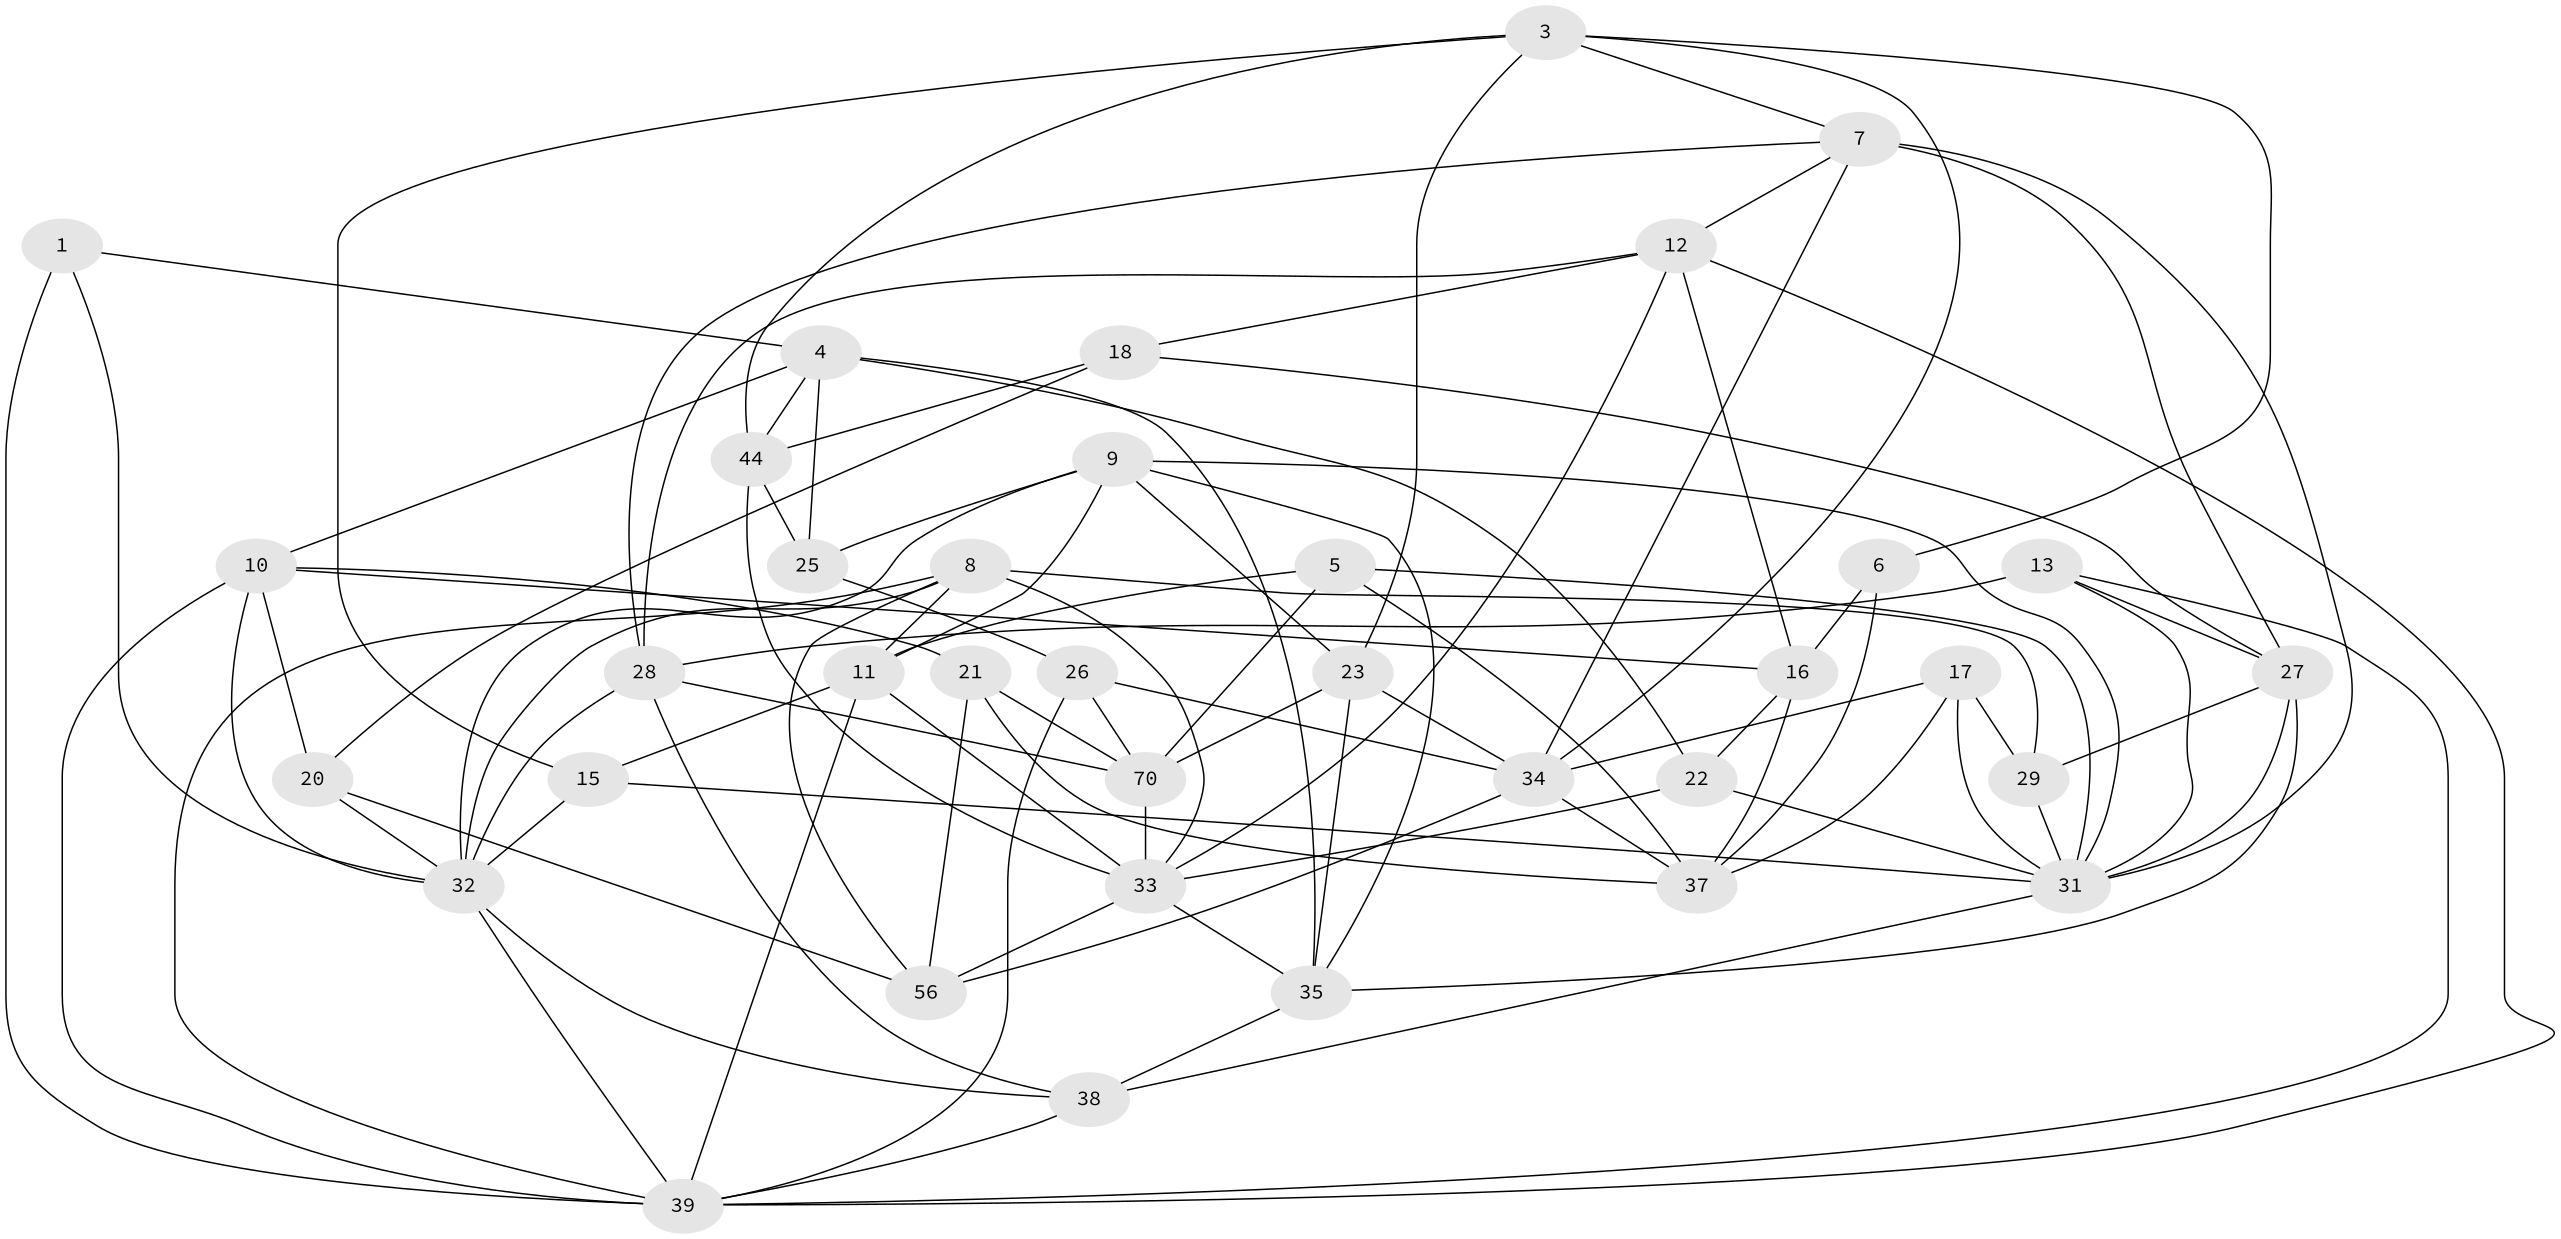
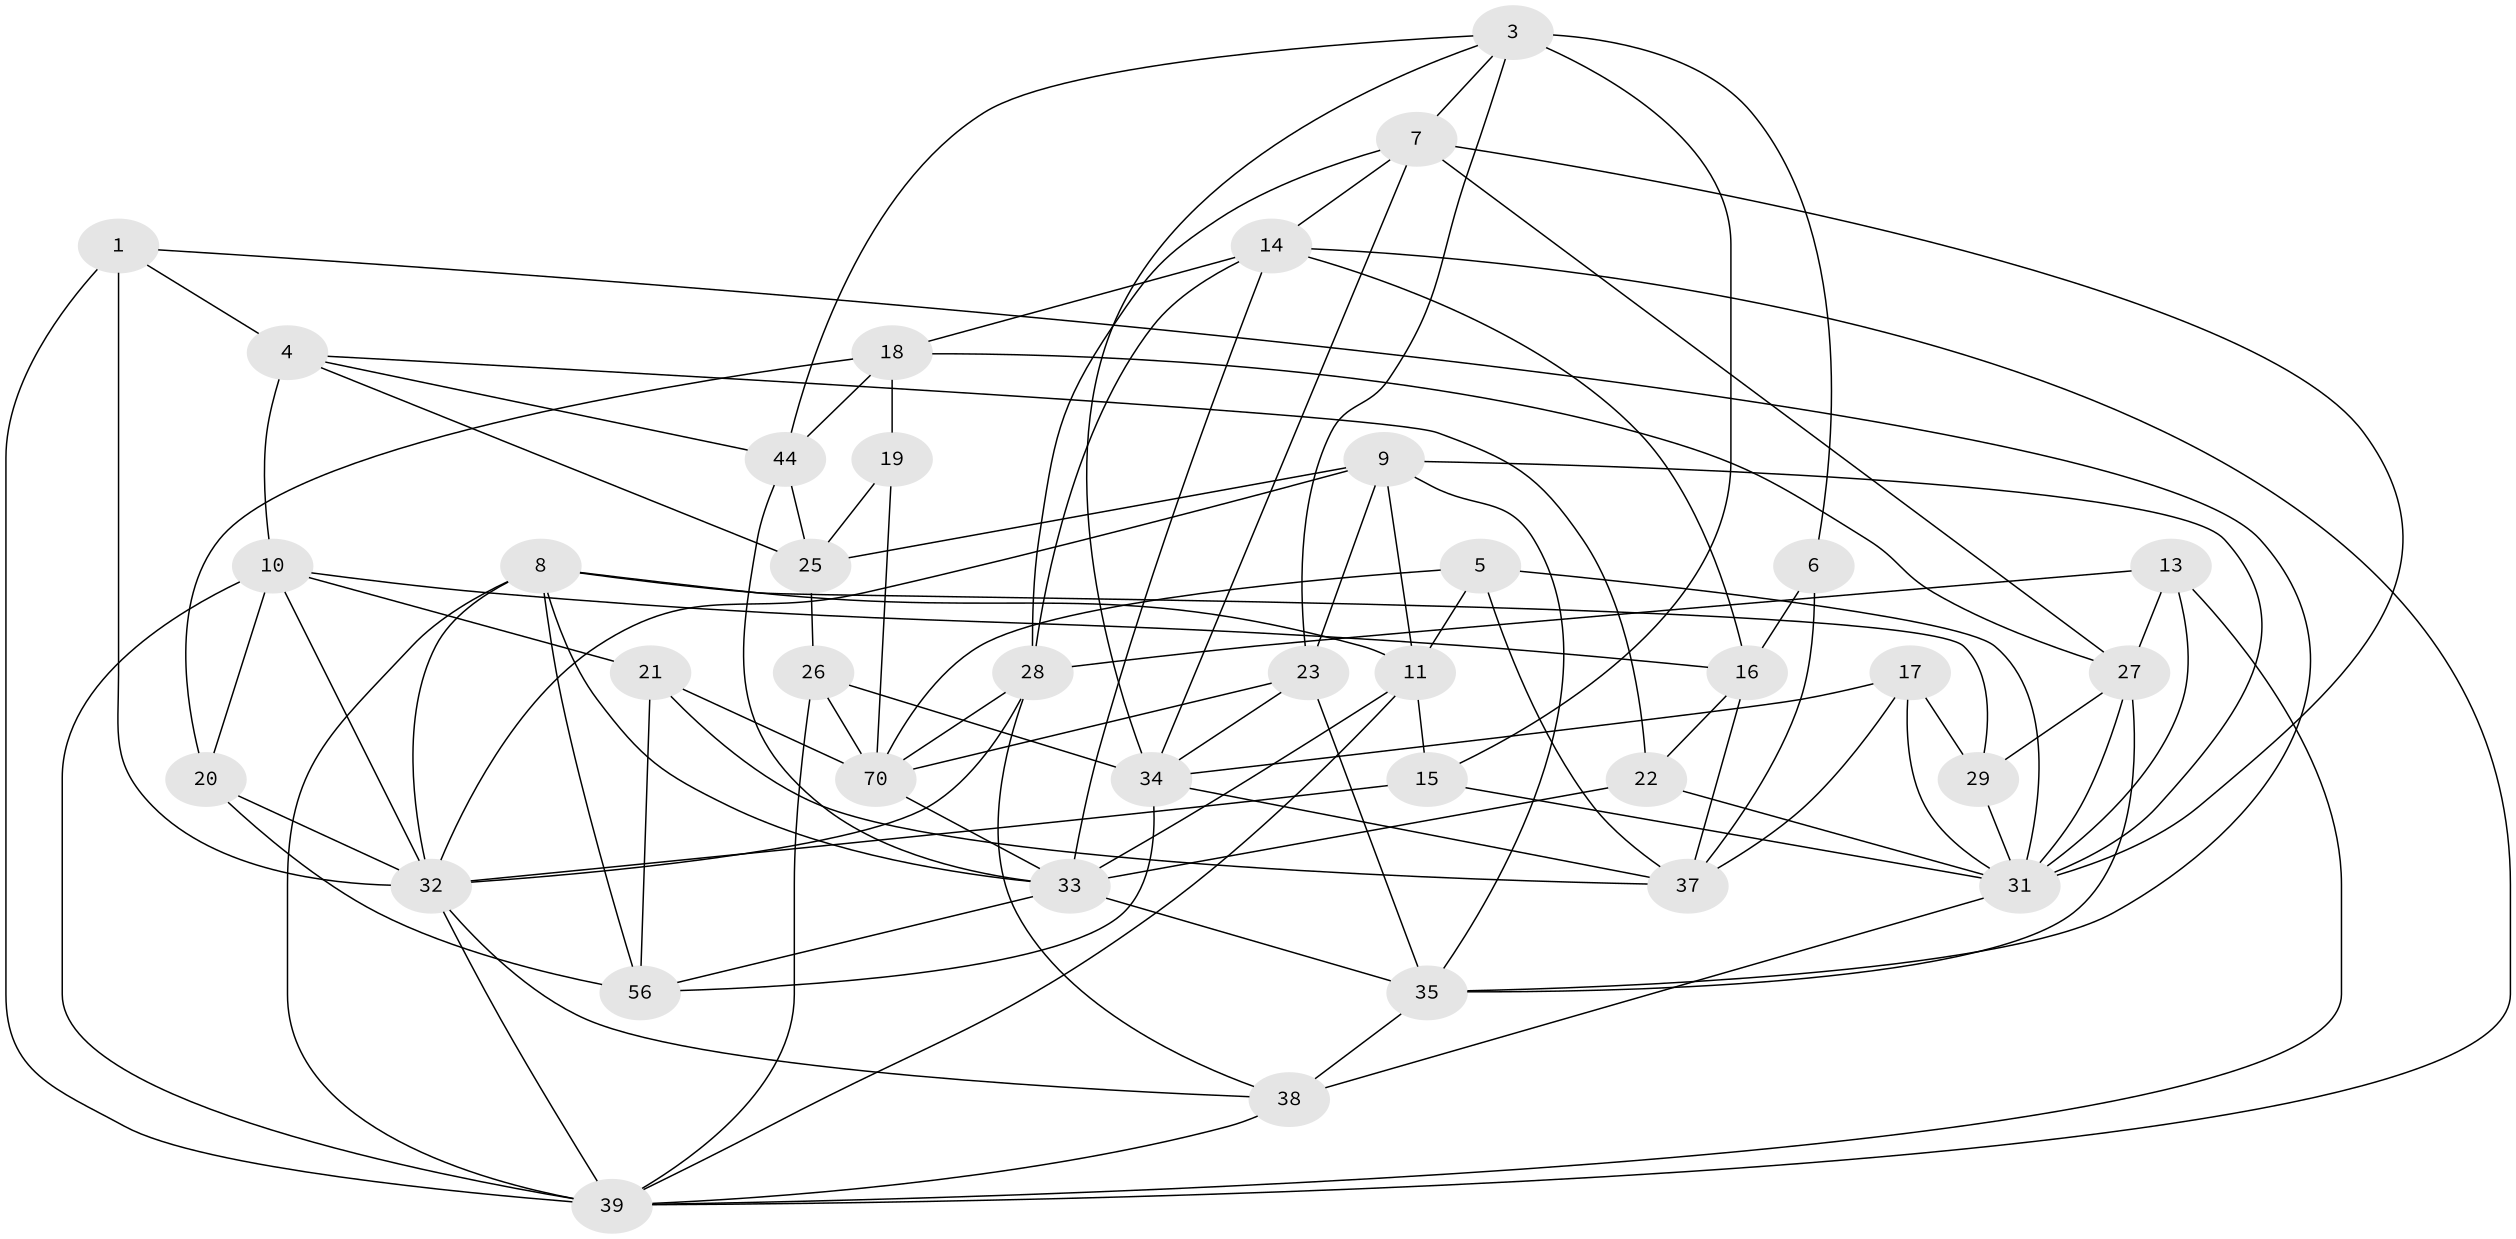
node "12": label "12" -> "14"
node "19": added
edge "4" -- "35": now "1" -- "35"
